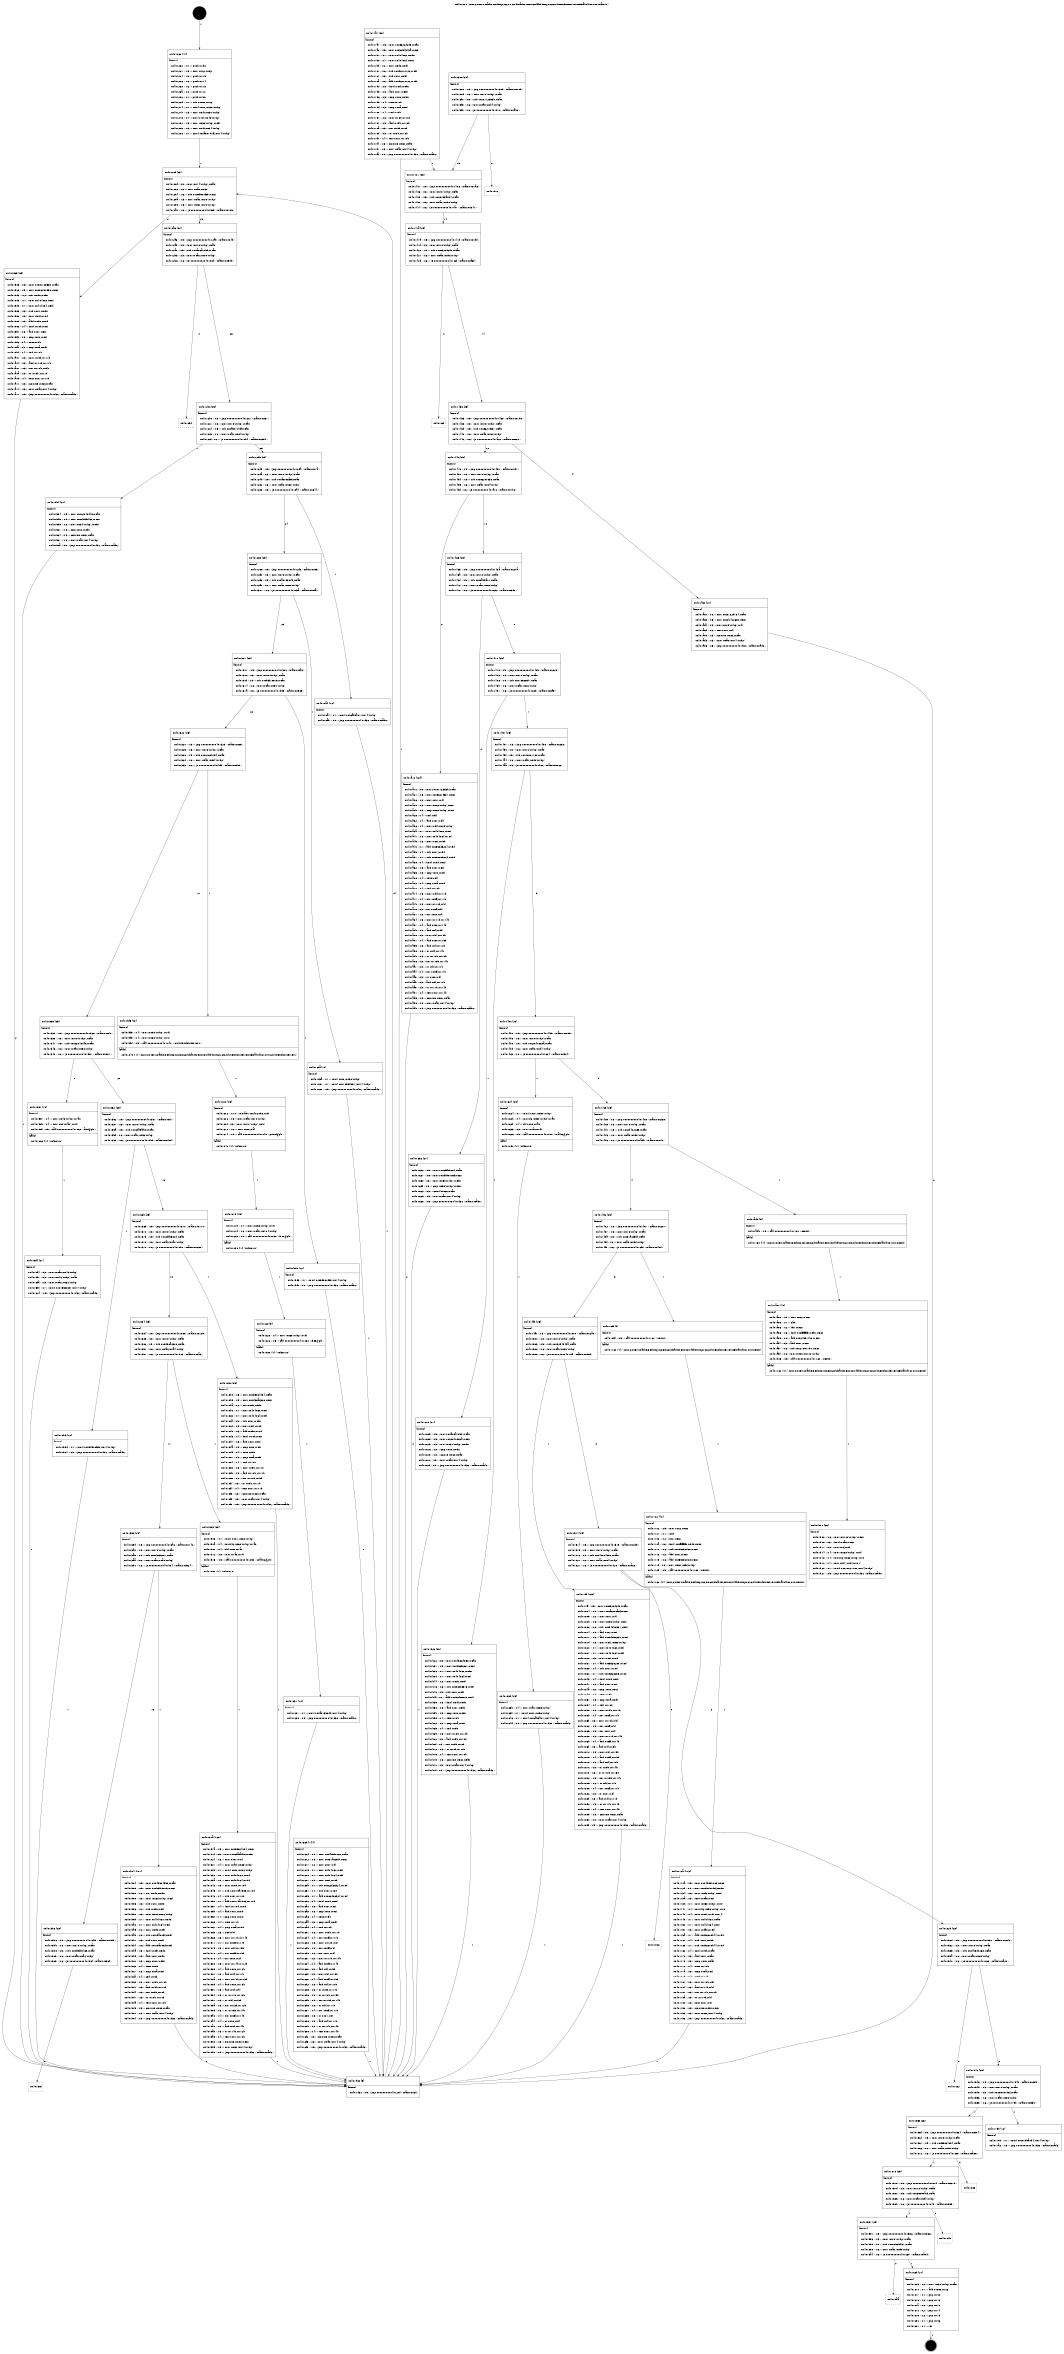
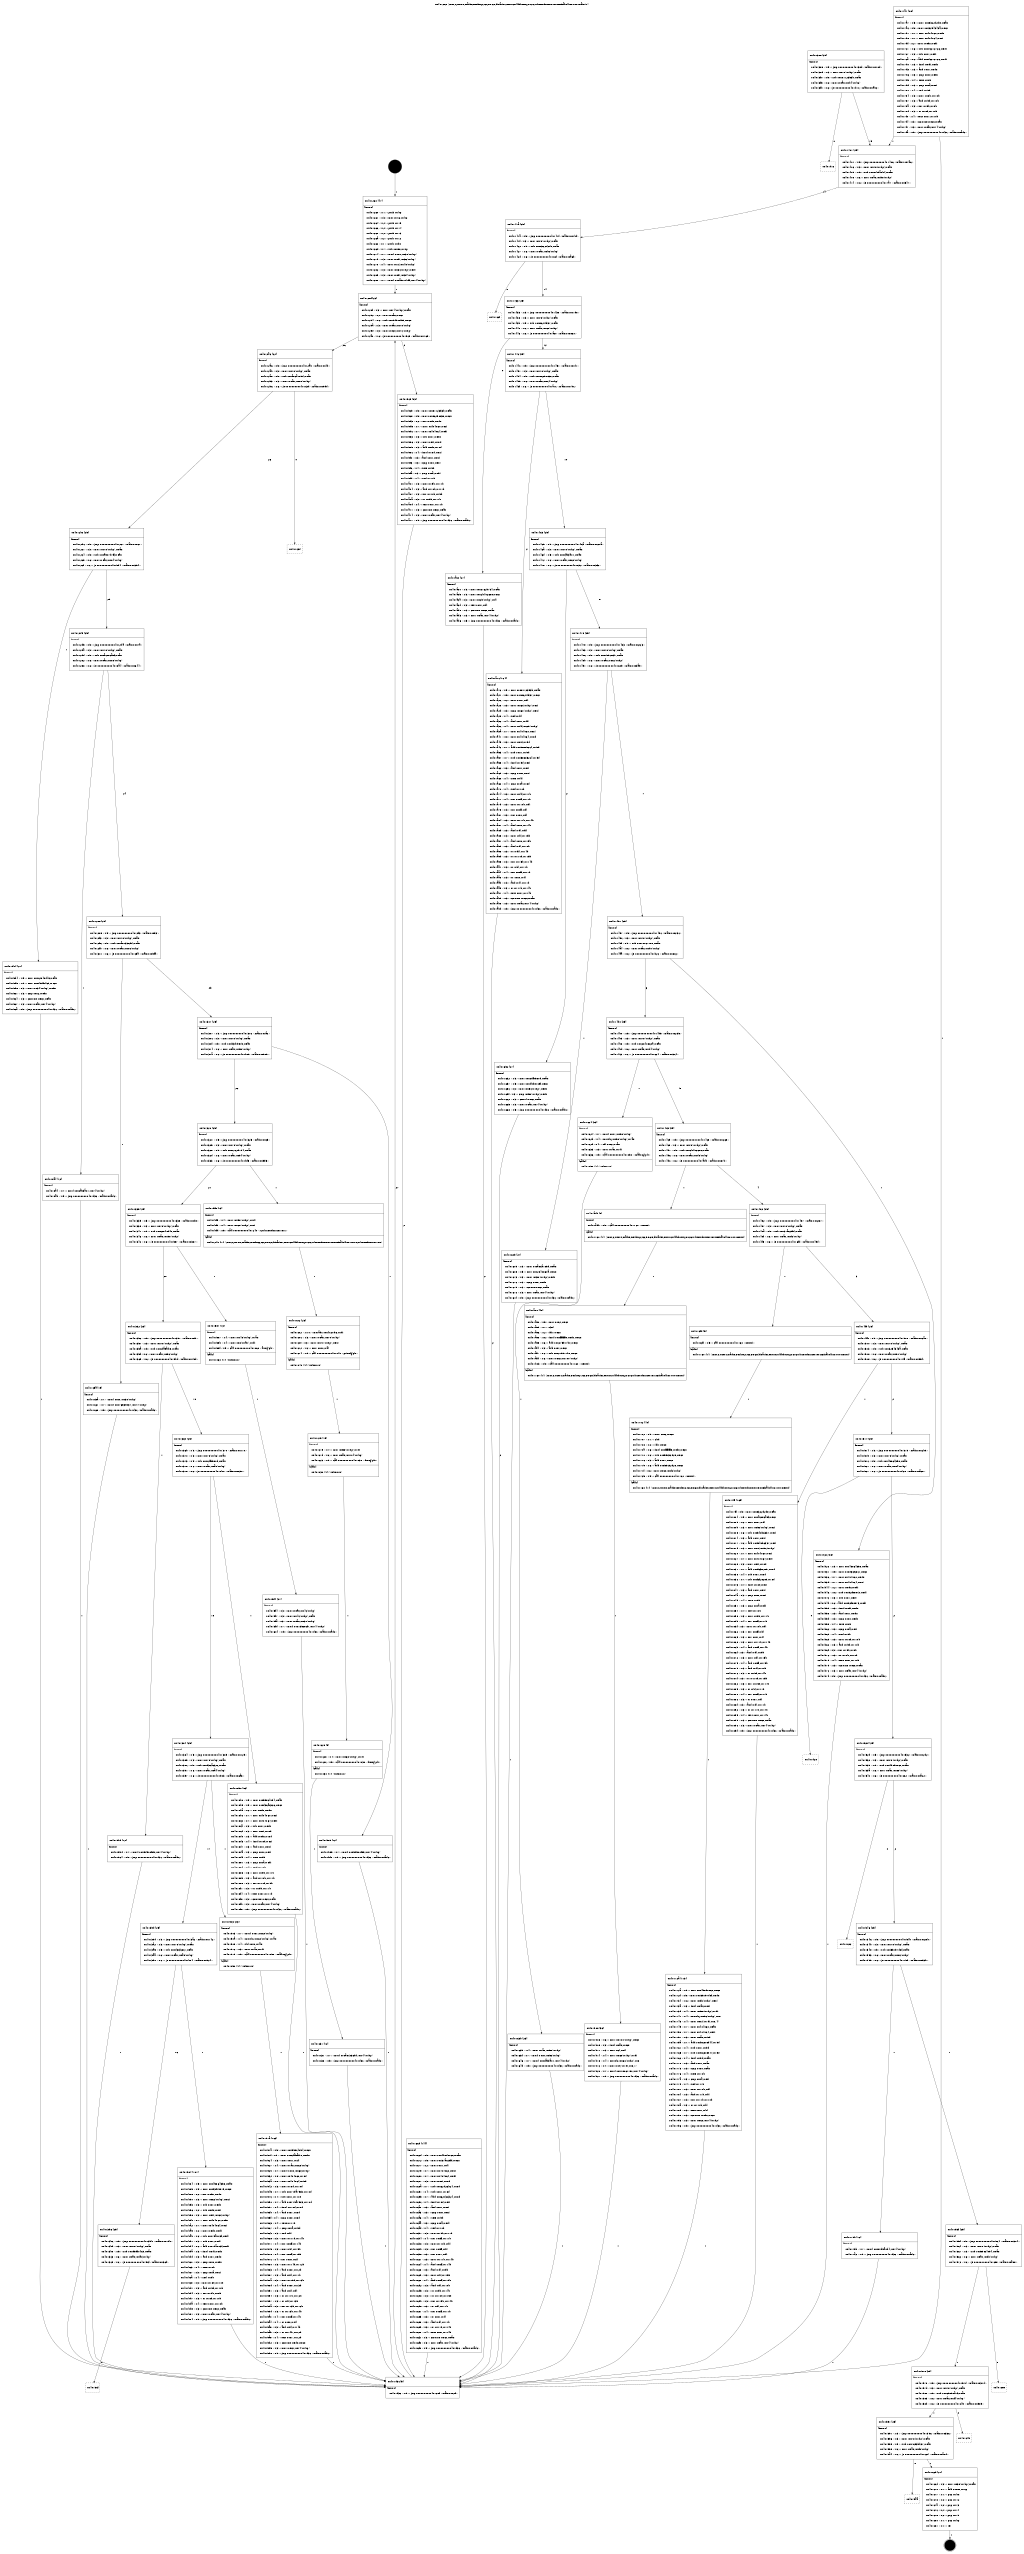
edge "0x401b08 [36]" -> "0x401d3c [5]": added, label "1"
edge "0x40179b [12]" -> "0x401d3c [5]": added, label "1"
